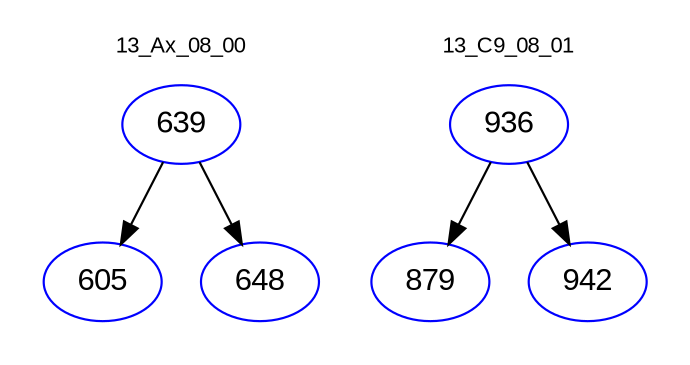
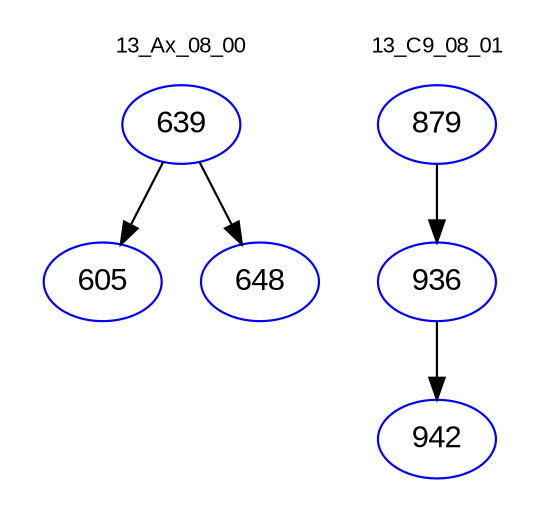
edge "936" -> "879": reversed
